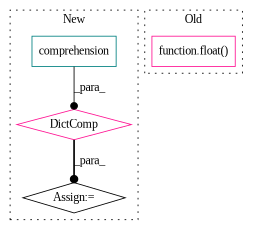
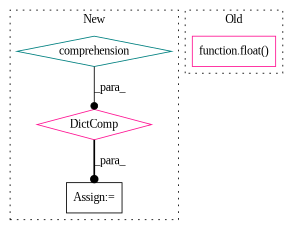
node "comprehension": shape box -> diamond
node "Assign:=": shape diamond -> box
